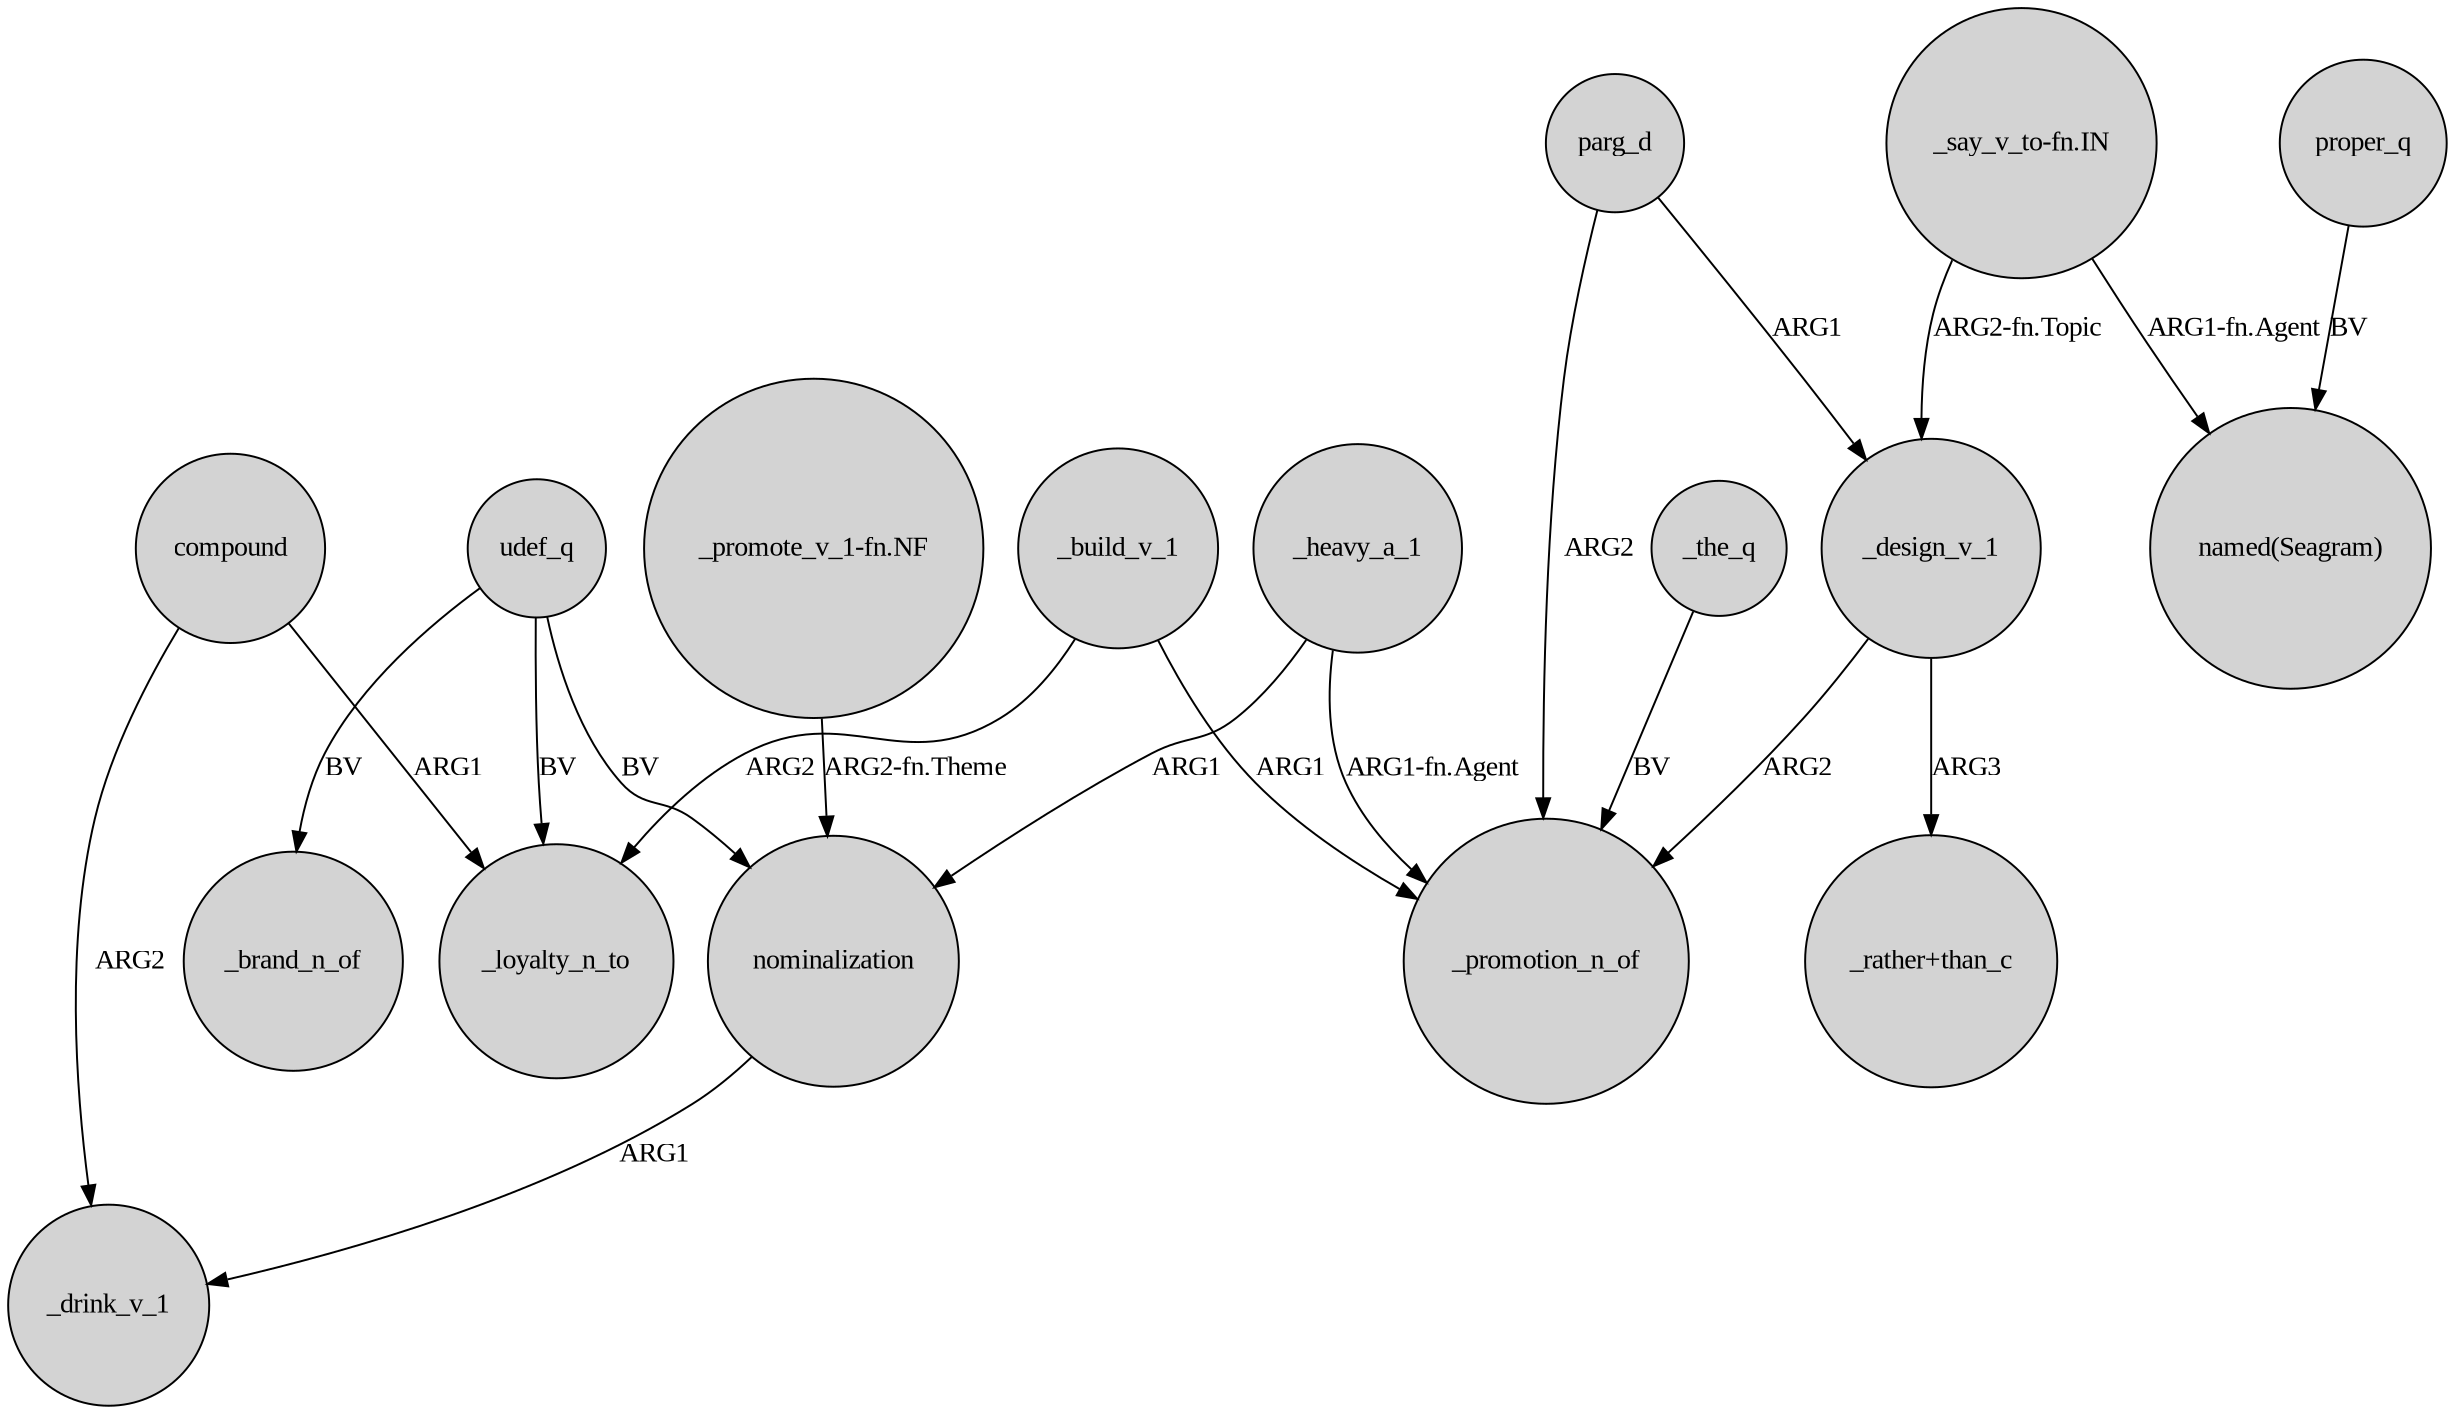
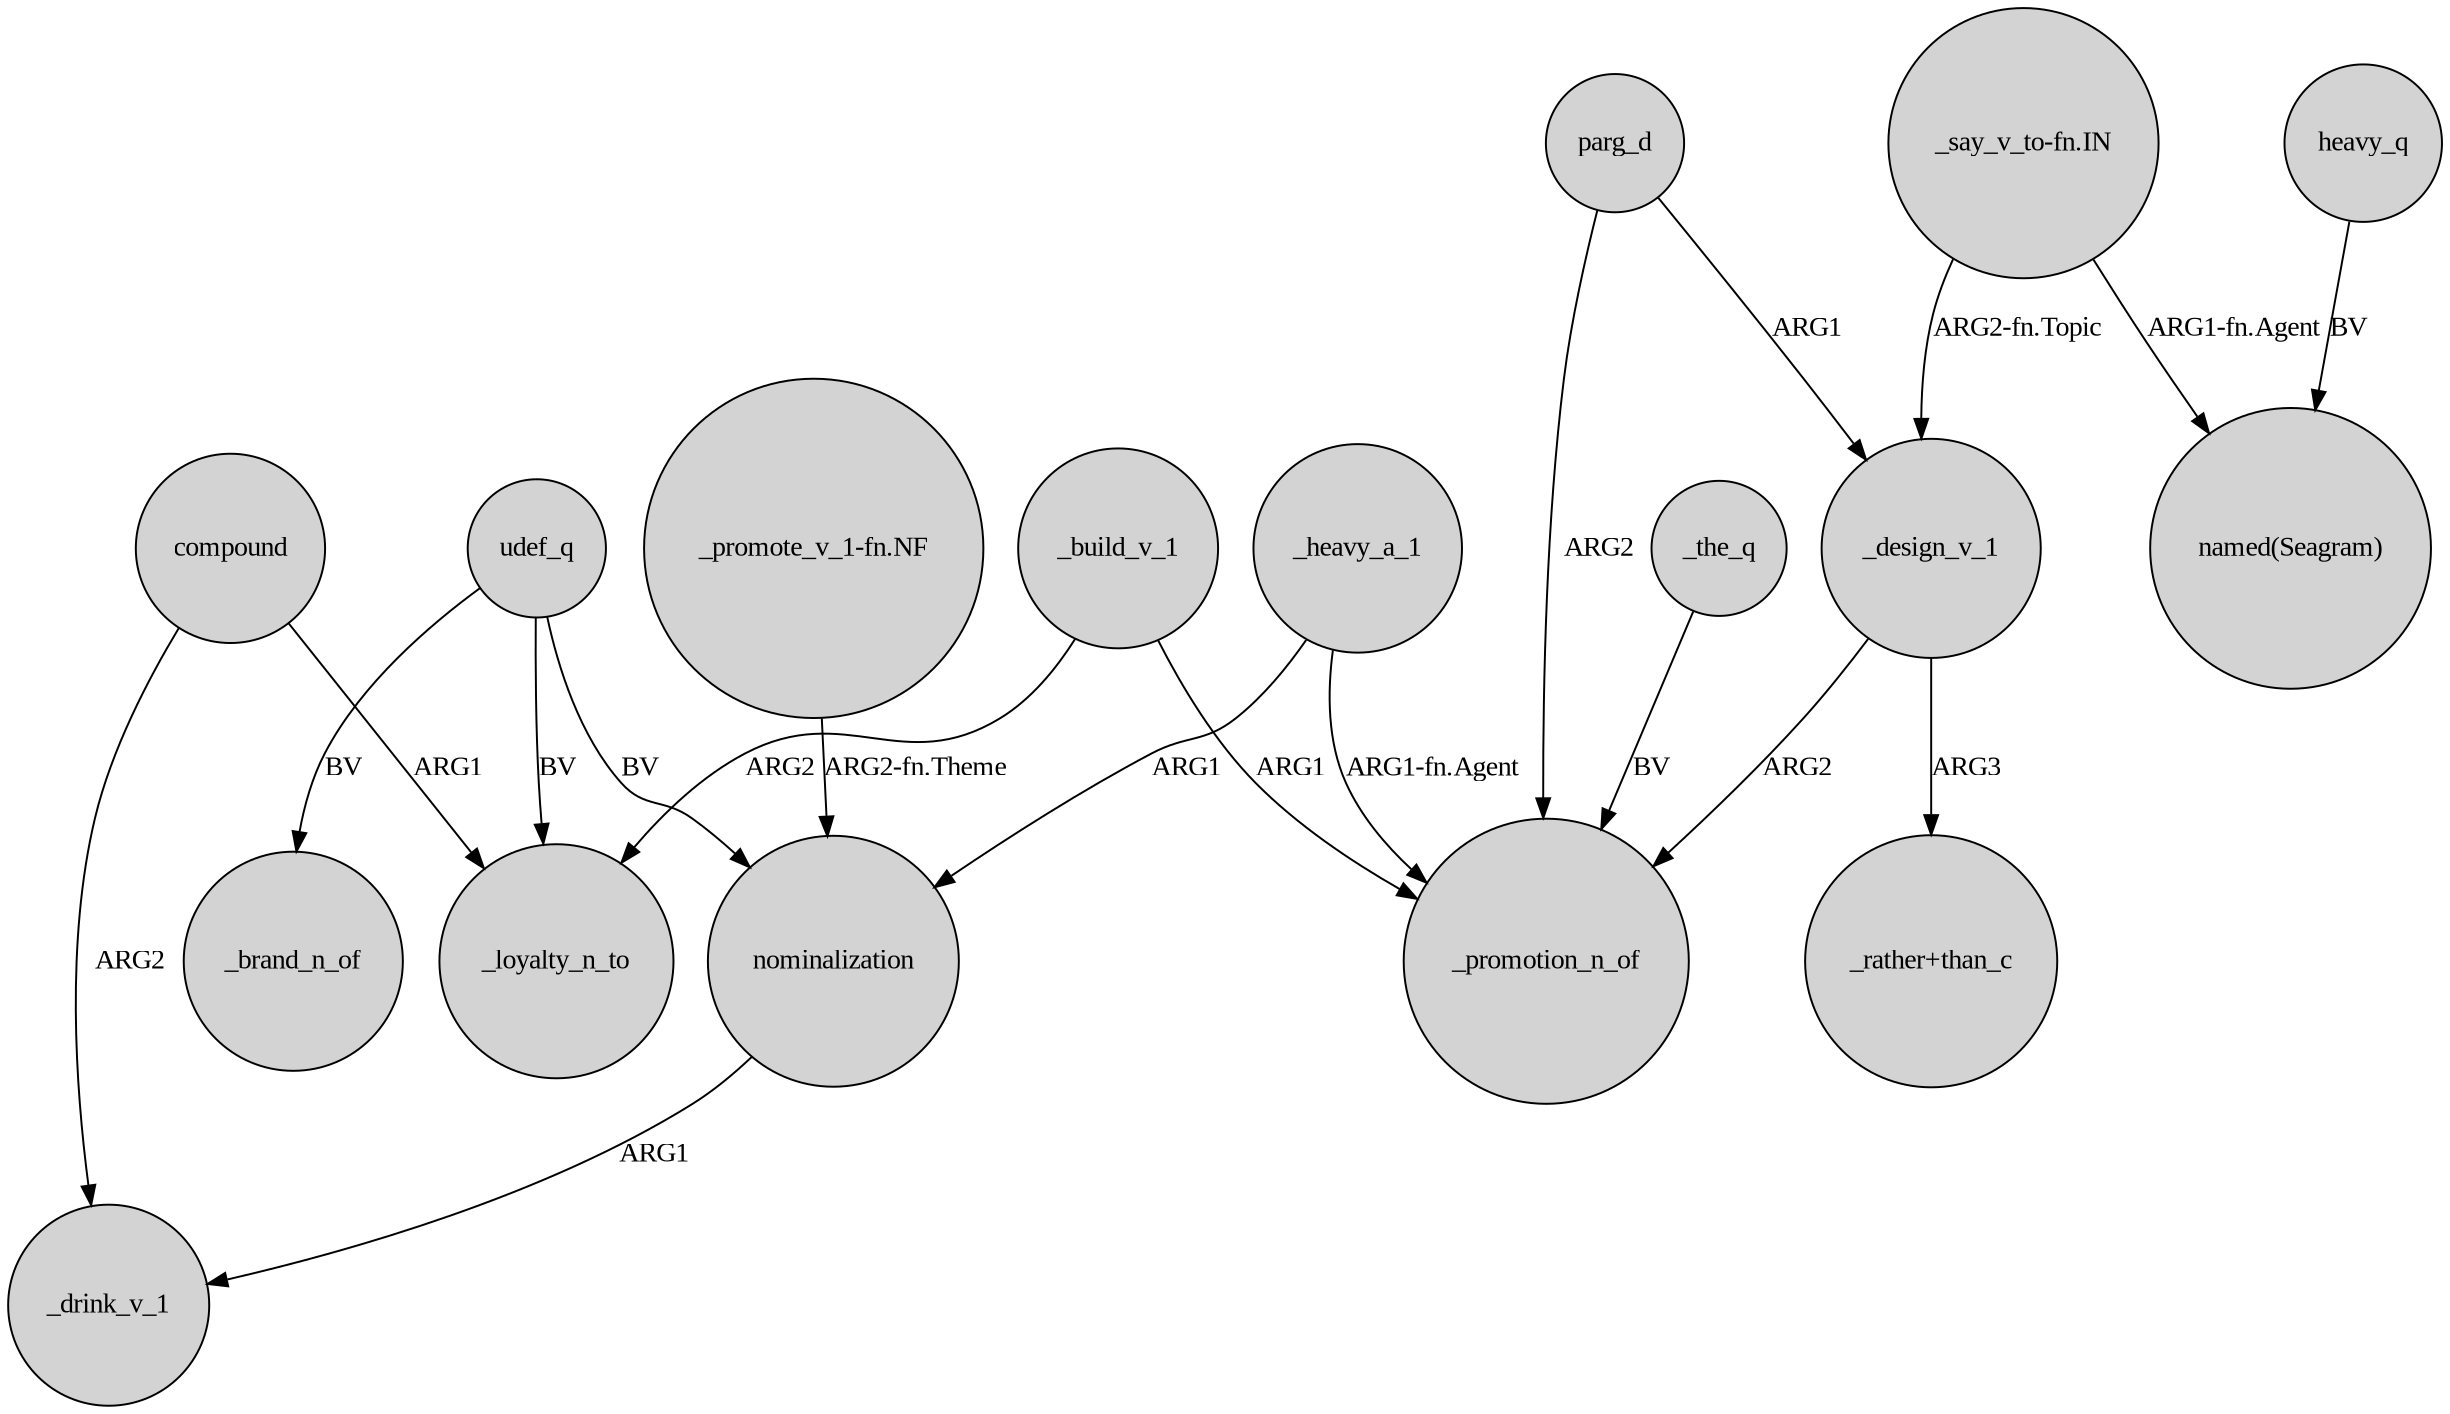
node "proper_q": label "proper_q" -> "heavy_q"
